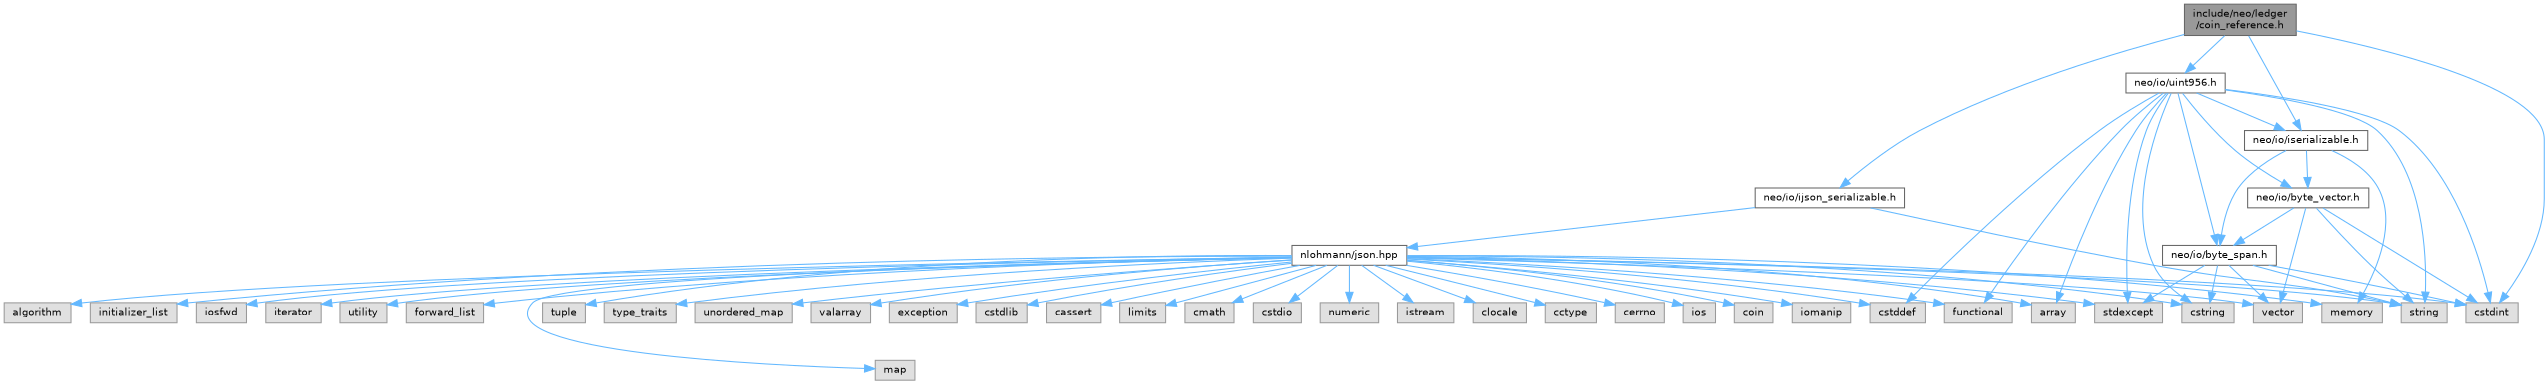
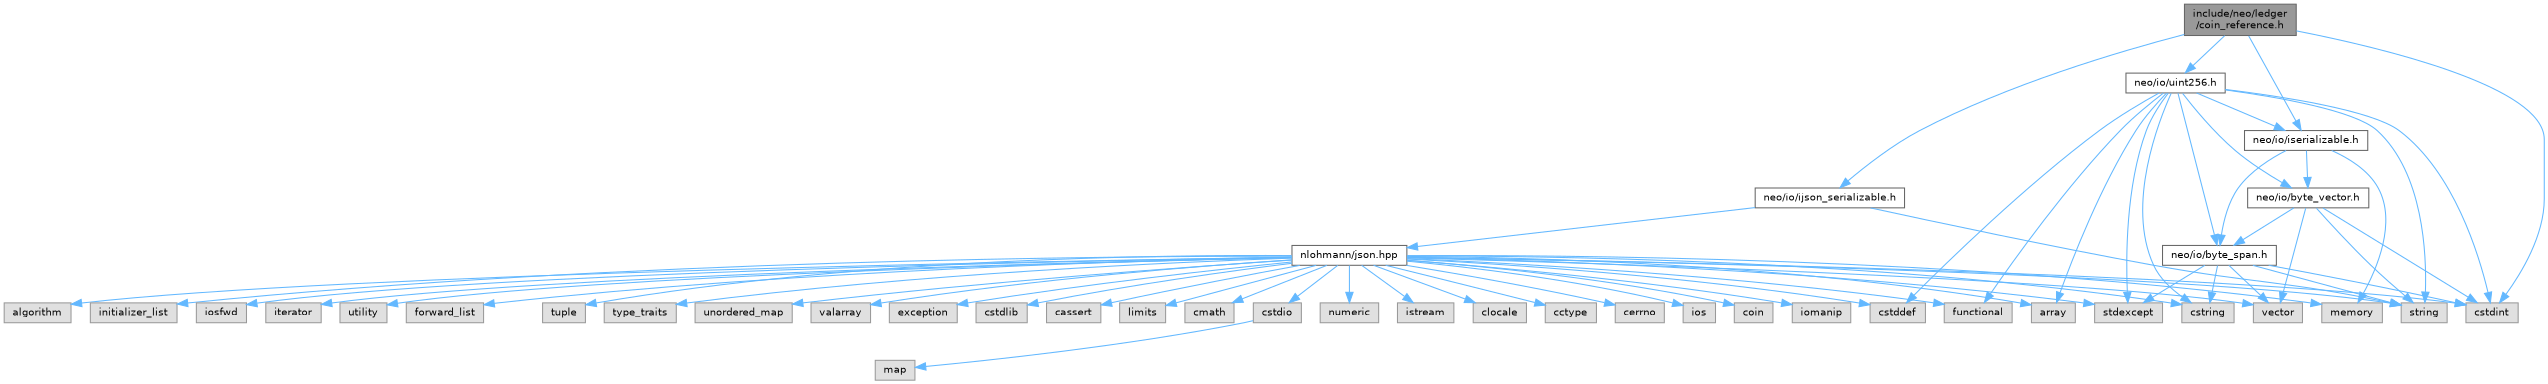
node "neo/io/uint956.h": label "neo/io/uint956.h" -> "neo/io/uint256.h"
edge "nlohmann/json.hpp" -> "map": now "cstdio" -> "map"
